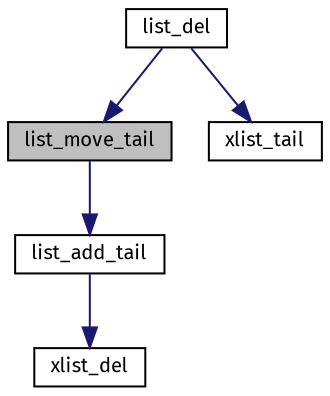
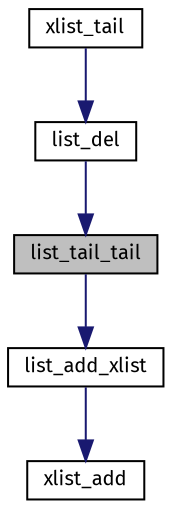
edge "list_del" -> "xlist_tail": reversed
node "list_move_tail": label "list_move_tail" -> "list_tail_tail"
node "list_add_tail": label "list_add_tail" -> "list_add_xlist"
node "xlist_del": label "xlist_del" -> "xlist_add"
